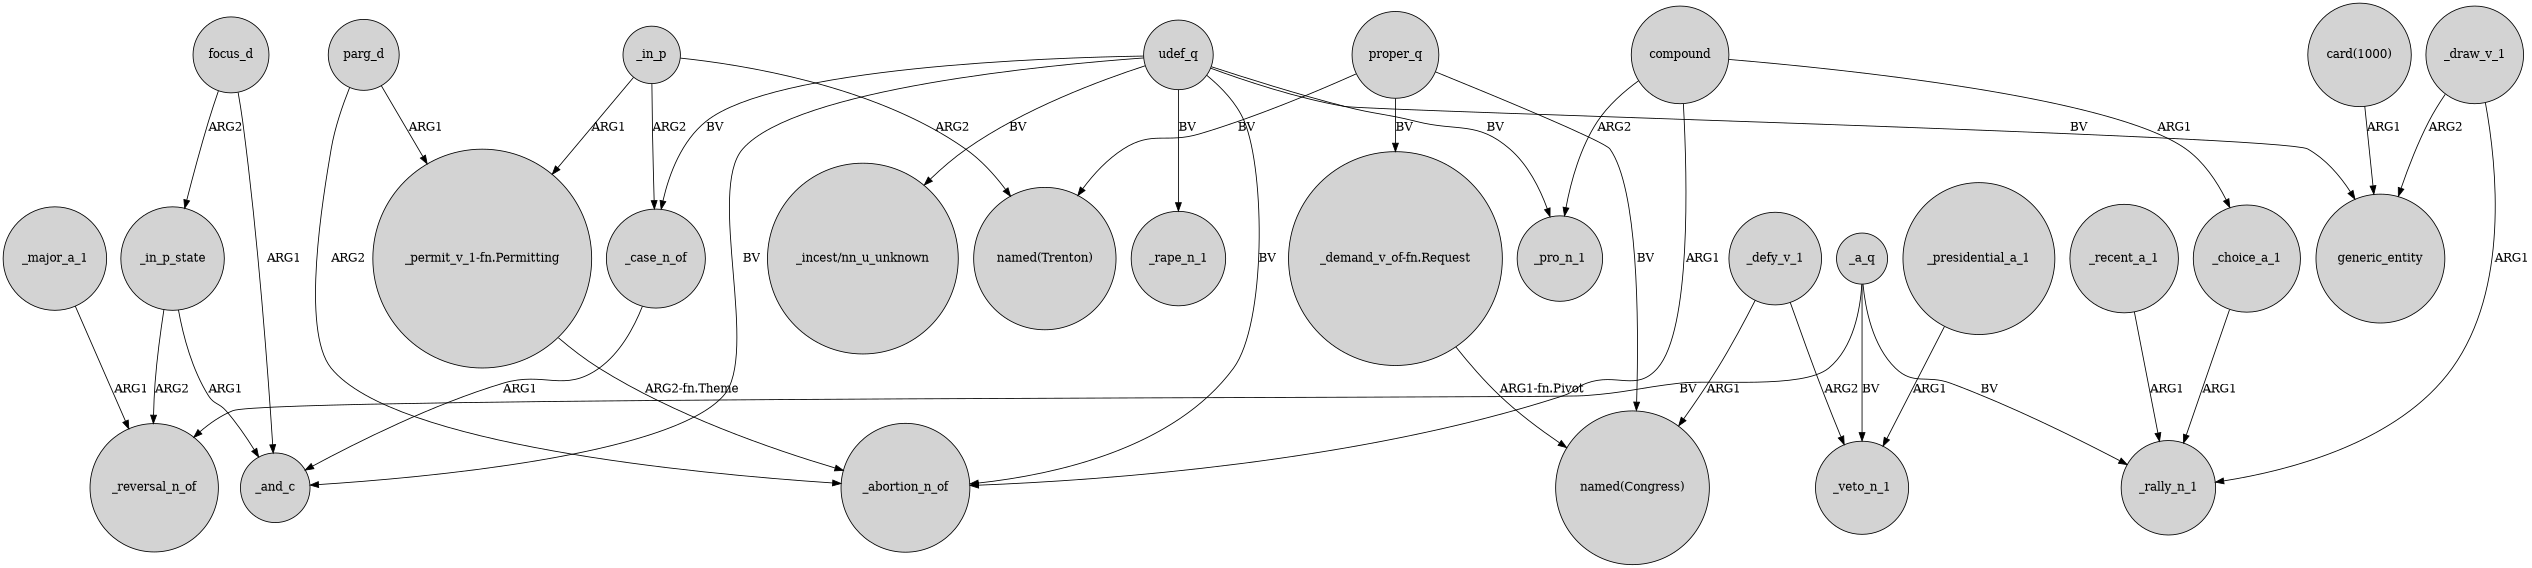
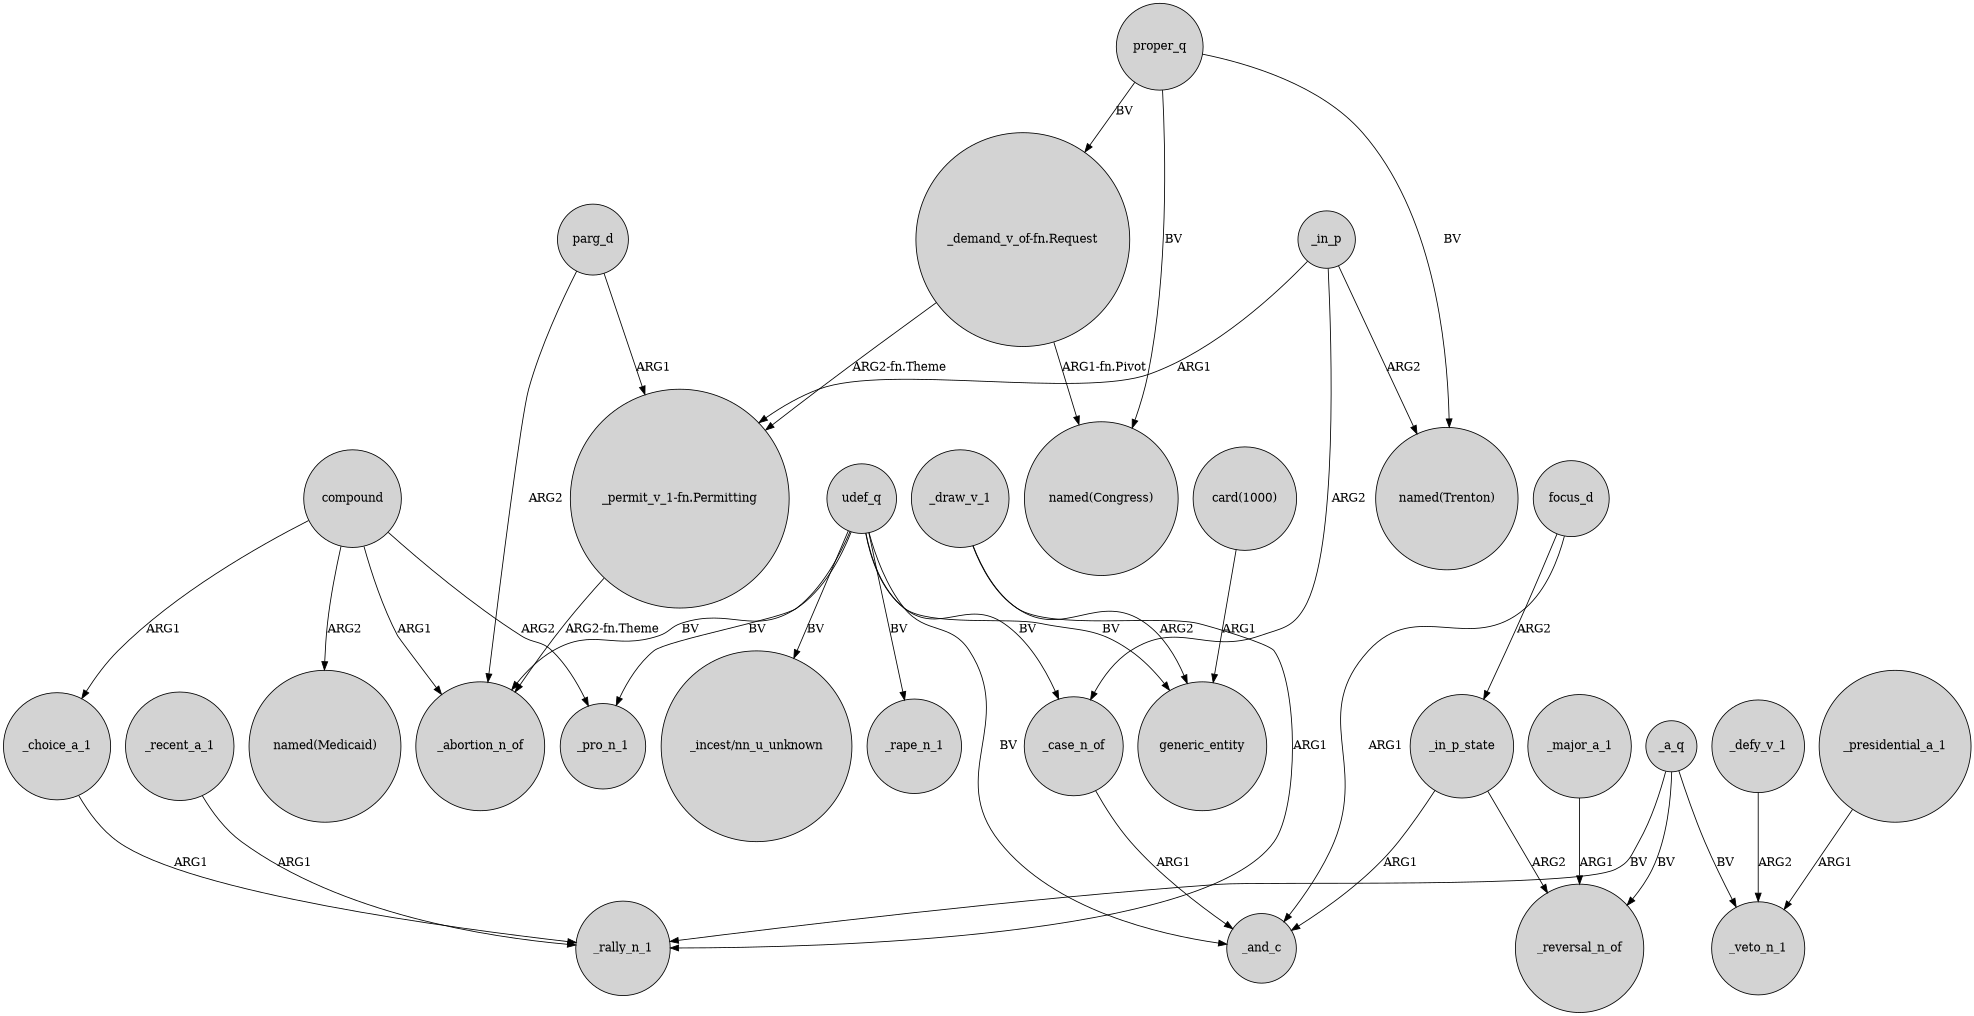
edge "_defy_v_1" -> "named(Congress)": removed, label "ARG1"
edge "_demand_v_of-fn.Request" -> "_permit_v_1-fn.Permitting": added, label "ARG2-fn.Theme"
node "named(Medicaid)": added
